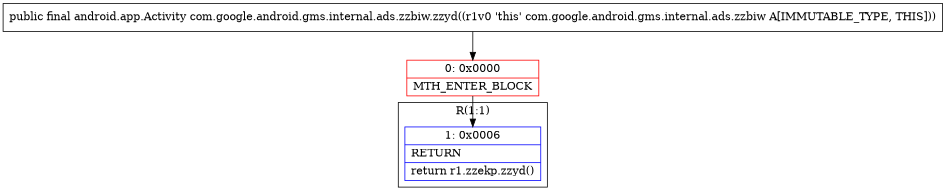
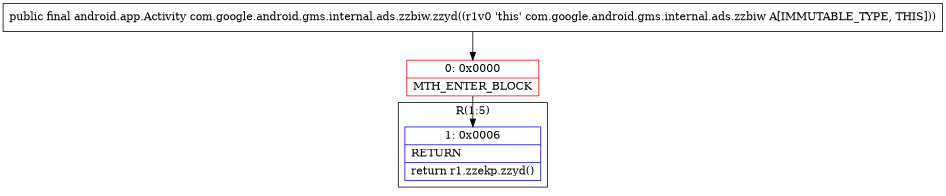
cluster "R(1:1)": label "R(1:1)" -> "R(1:5)"
